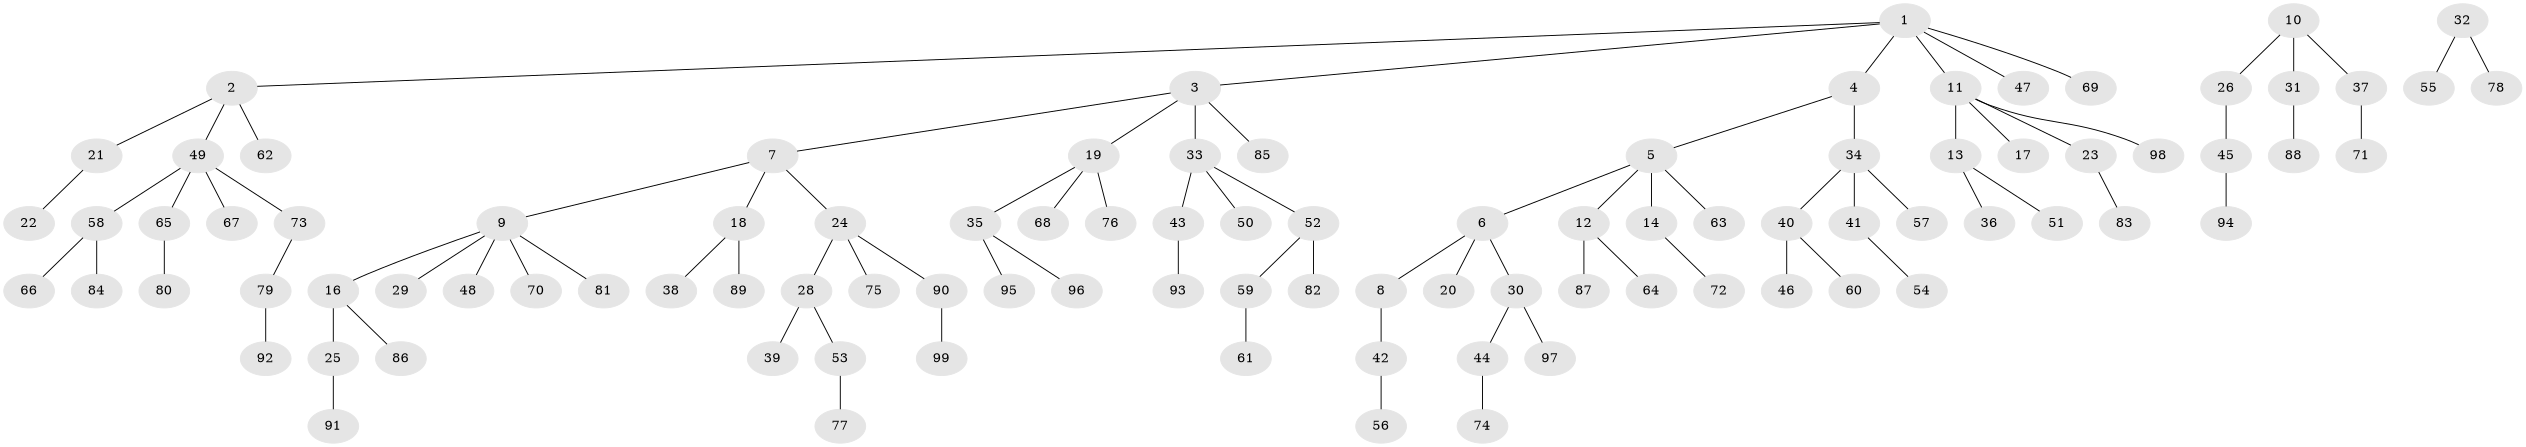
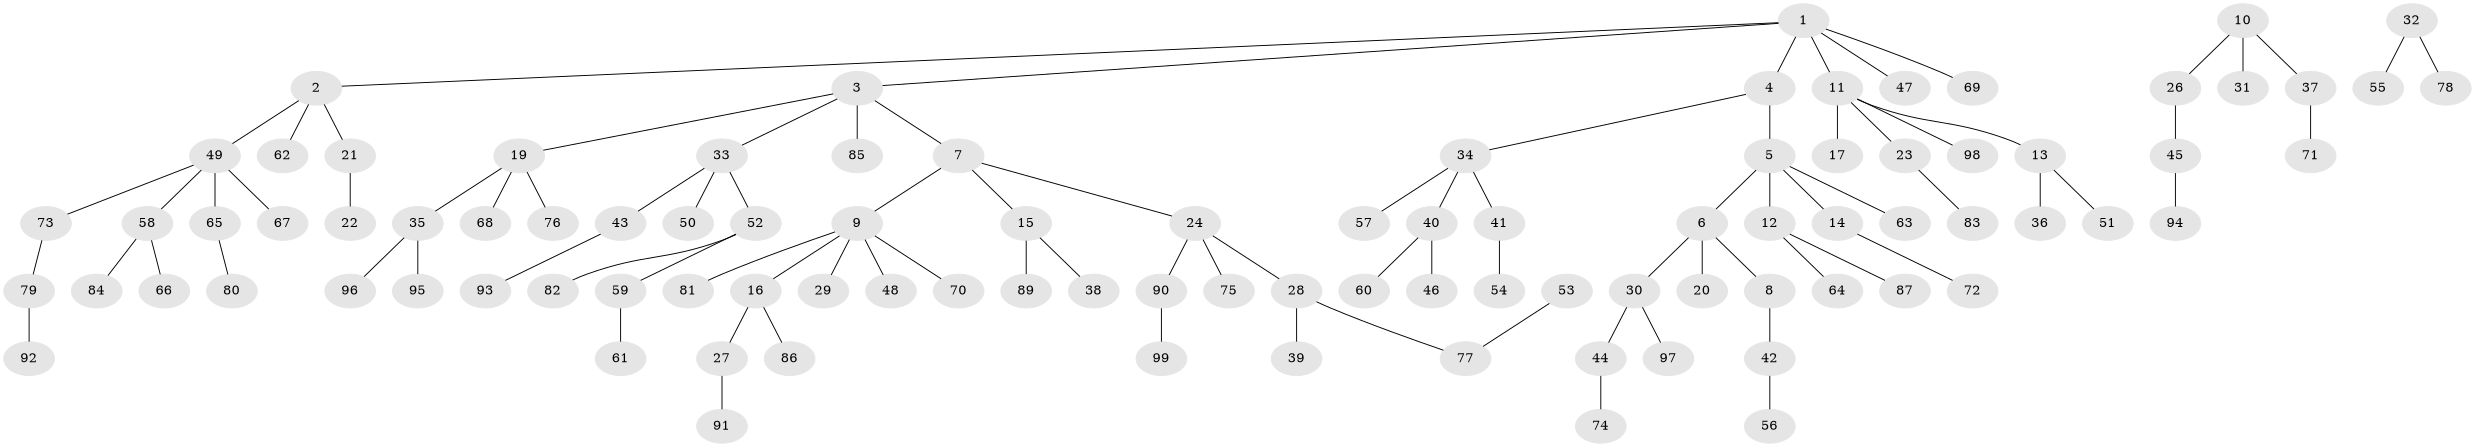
node "88": removed
node "18": label "18" -> "15"
edge "28" -- "53": now "28" -- "77"
node "25": label "25" -> "27"
